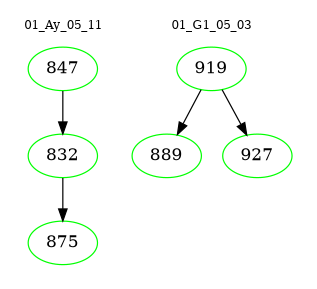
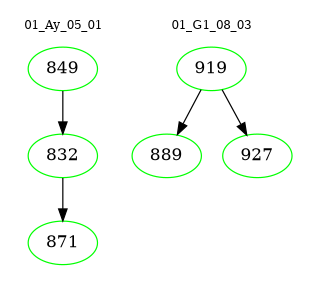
cluster "01_Ay_05_11": label "01_Ay_05_11" -> "01_Ay_05_01"
cluster "01_G1_05_03": label "01_G1_05_03" -> "01_G1_08_03"
node "847": label "847" -> "849"
node "875": label "875" -> "871"
